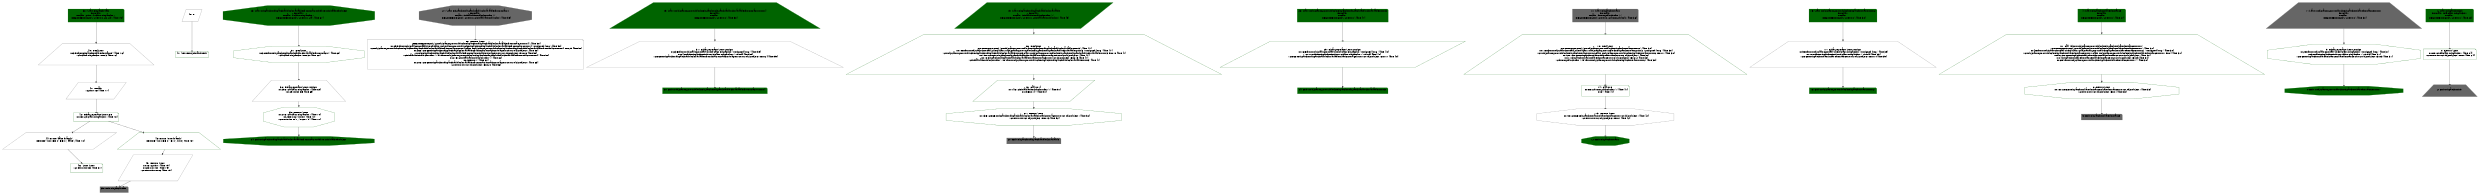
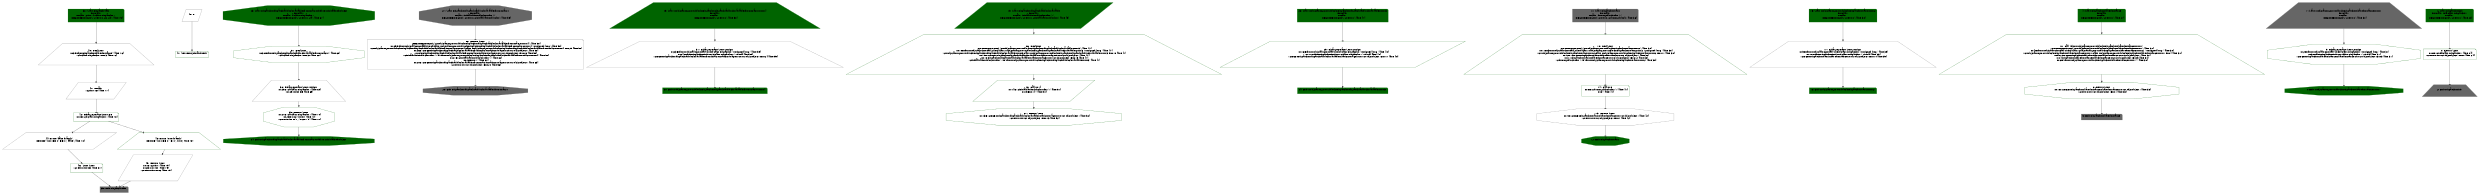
edge "40: +" -> "41:  between_join_and_exit": arrowhead tee -> normal
node "28: Exit DispatchA_dispatch_a_block_variable_from_macro": added
node "20: Exit DispatchA_dispatch_a_block_variable": removed
edge "46:  Stmt Stmt *&return:int =0 [line 81]" -> "39: Exit DispatchMain": added
